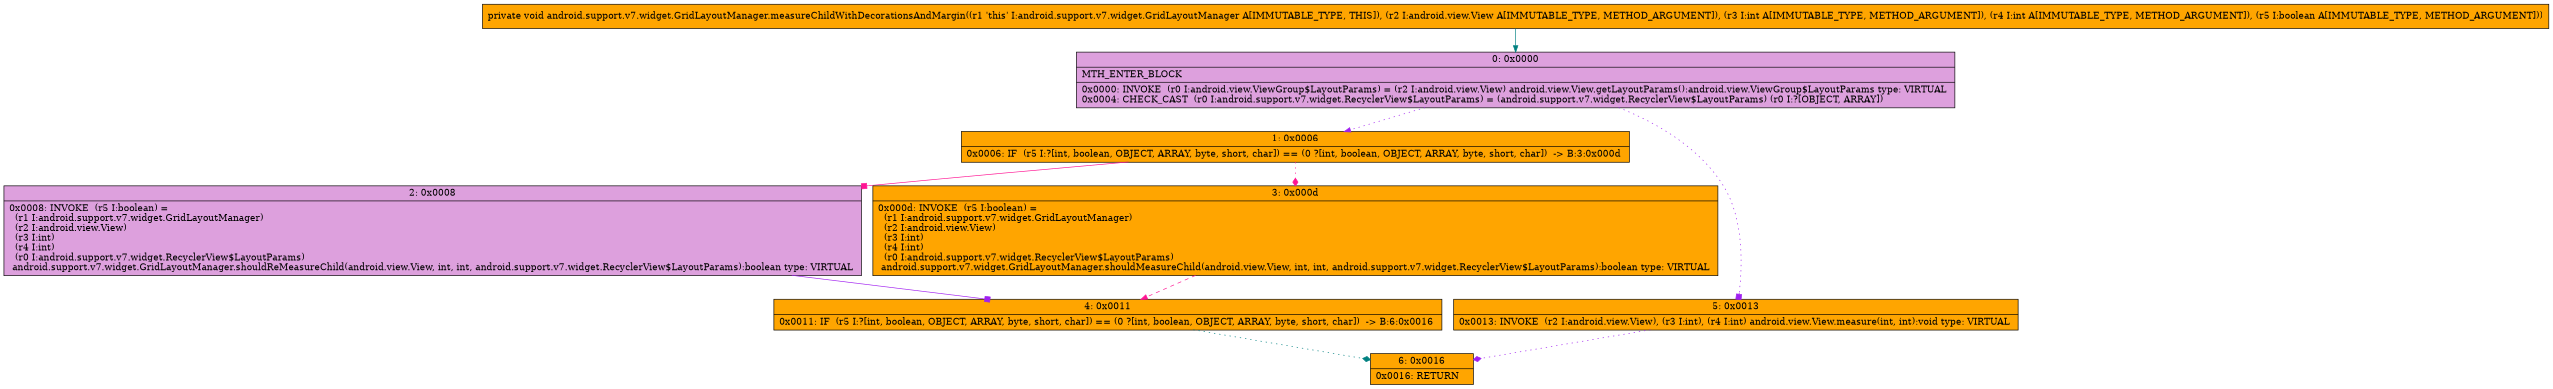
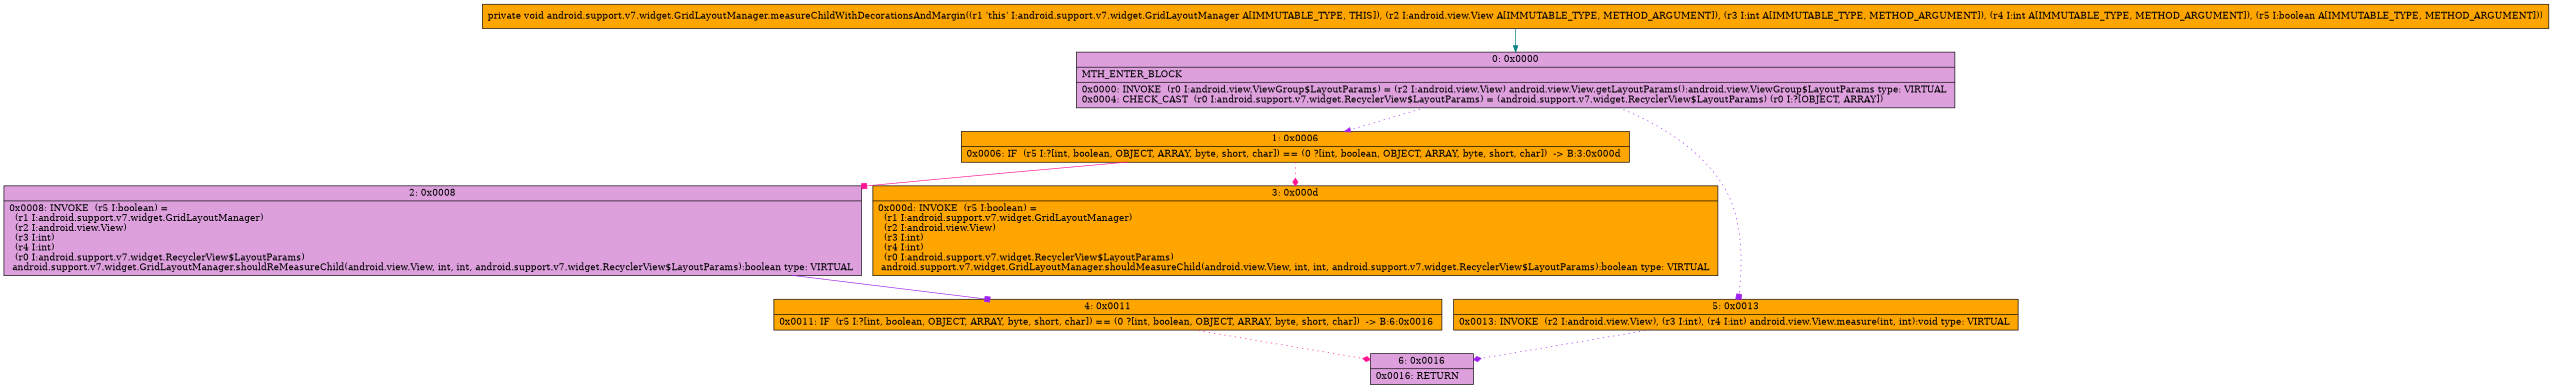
edge "3: 0x000d" -> "4: 0x0011": removed
edge "4: 0x0011" -> "6: 0x0016": color teal -> deeppink
node "6: 0x0016": fillcolor orange -> plum
